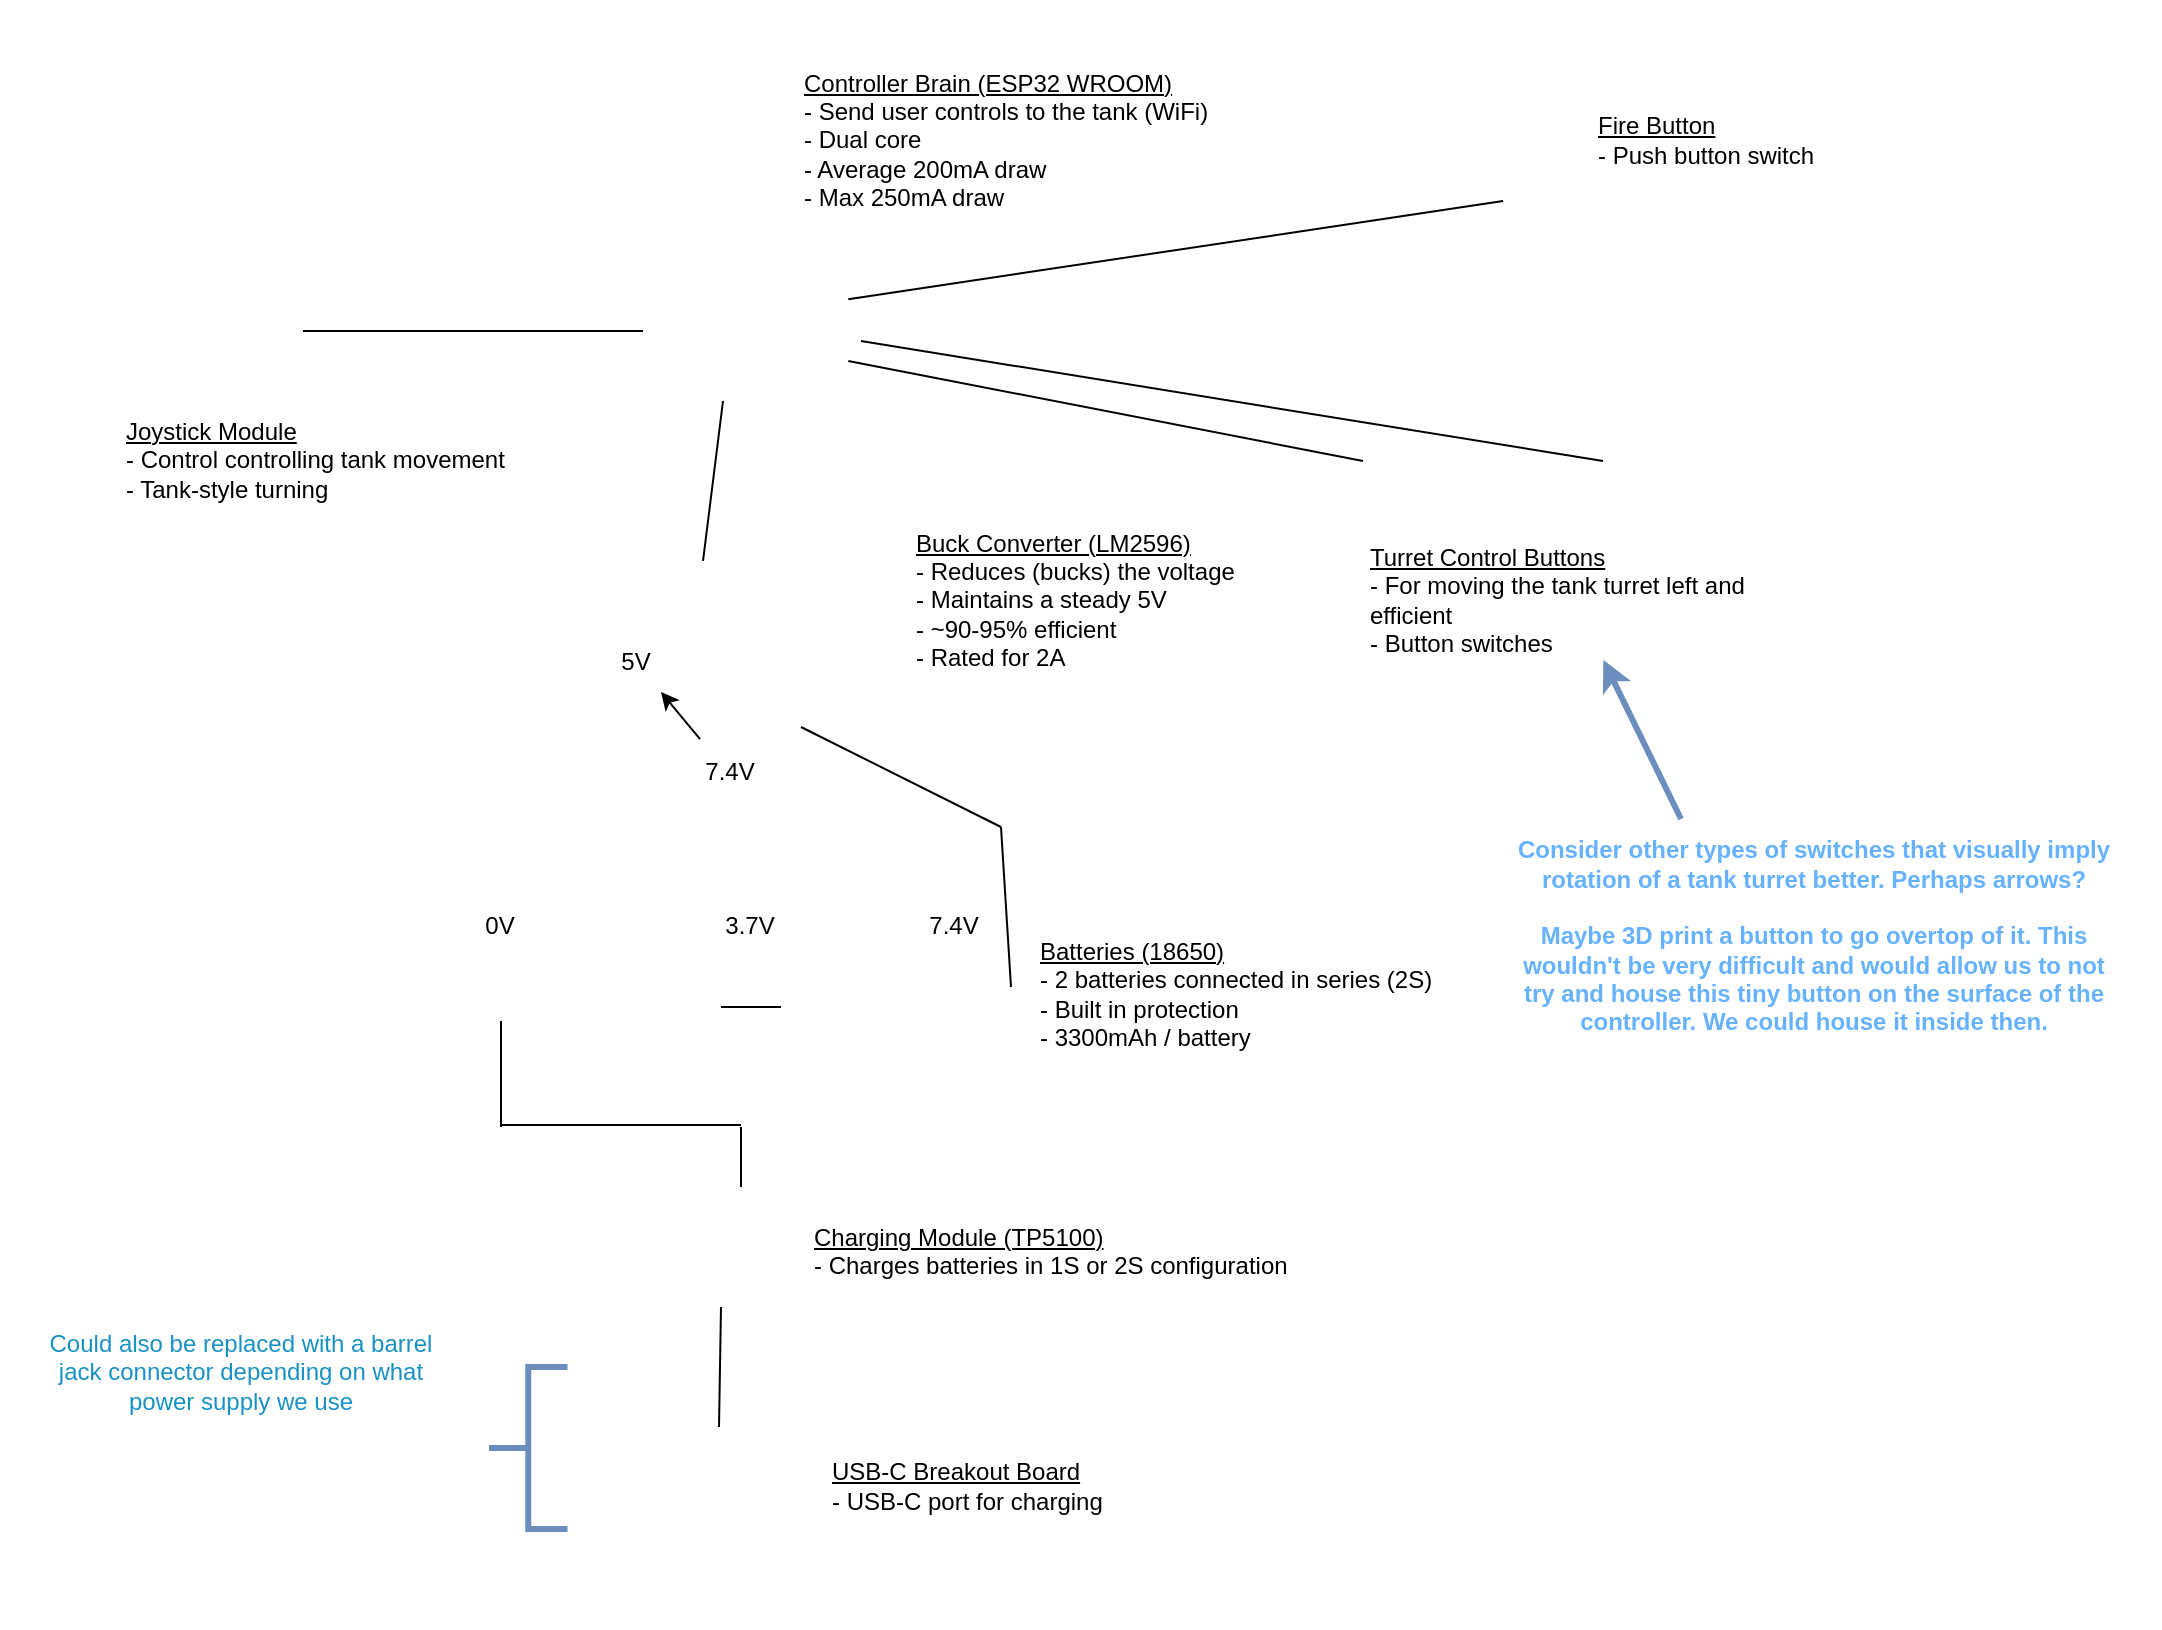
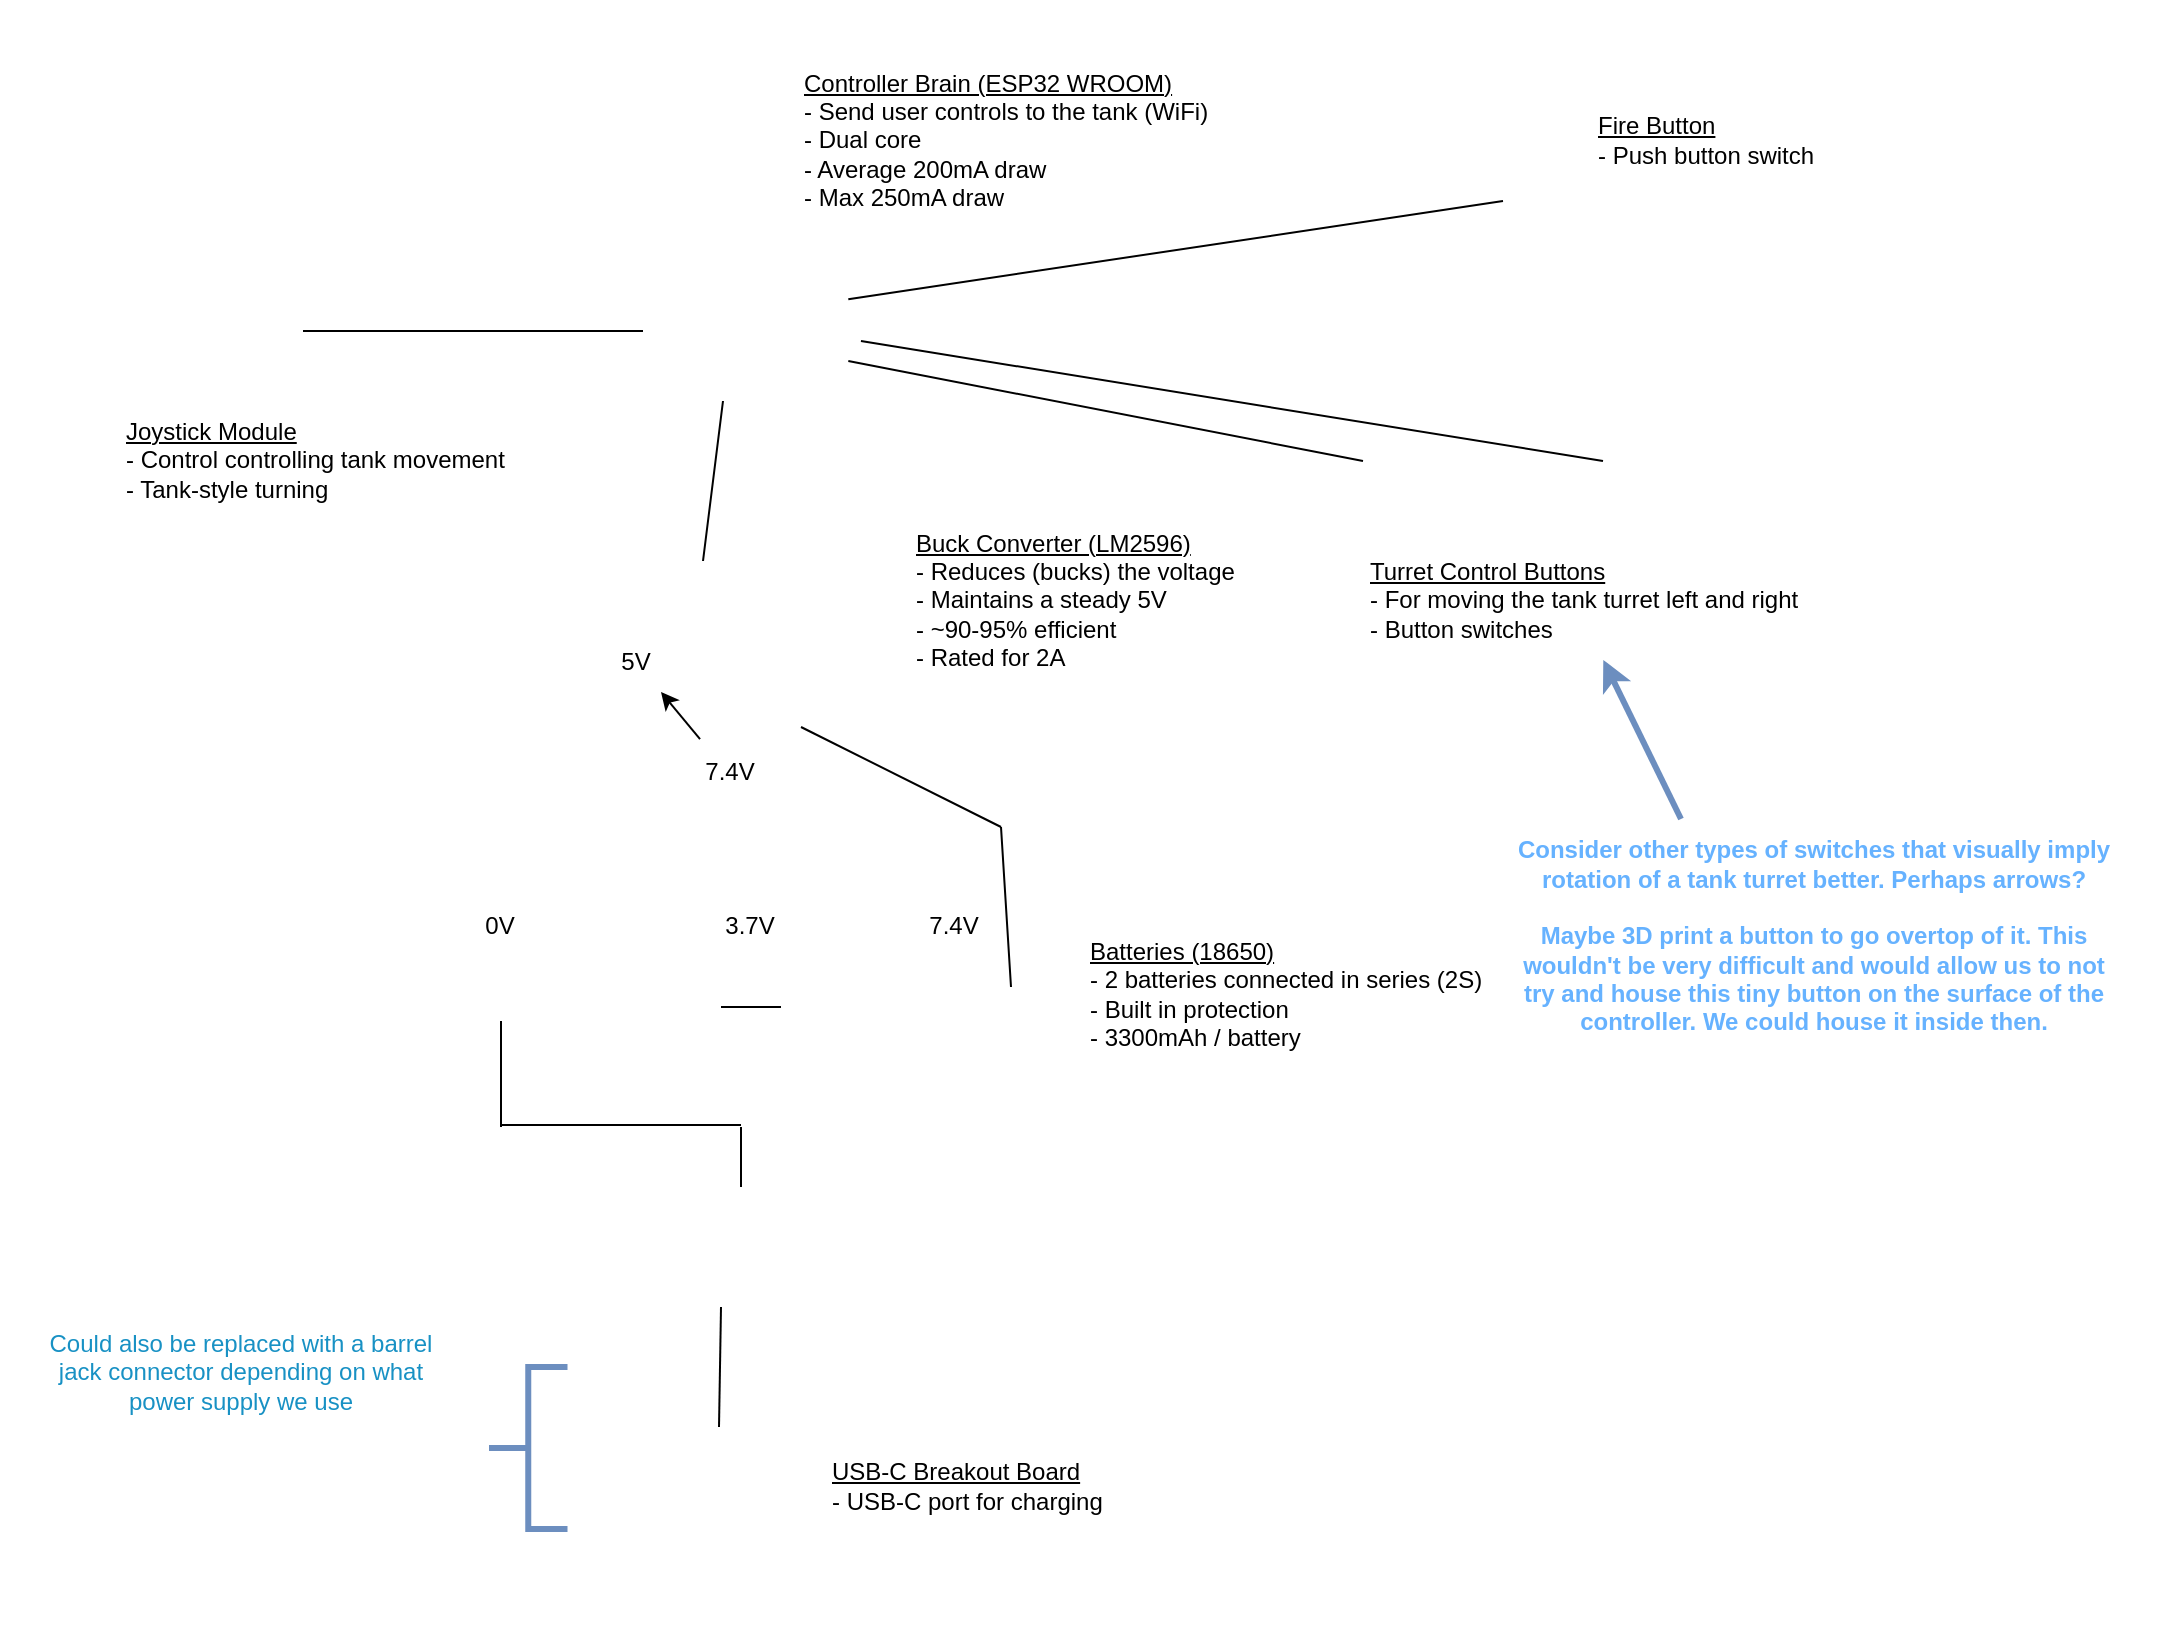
node "Turret Control Buttons - For moving the tank turret left and efficient - Button switches": label "Turret Control Buttons - For moving the tank turret left and efficient - Button switches" -> "Turret Control Buttons - For moving the tank turret left and right - Button switches"
node "Batteries (18650) - 2 batteries connected in series (2S) - Built in protection - 3300mAh / battery": moved (1242, 995) -> (1292, 995)
node "Charging Module (TP5100) - Charges batteries in 1S or 2S configuration": removed
